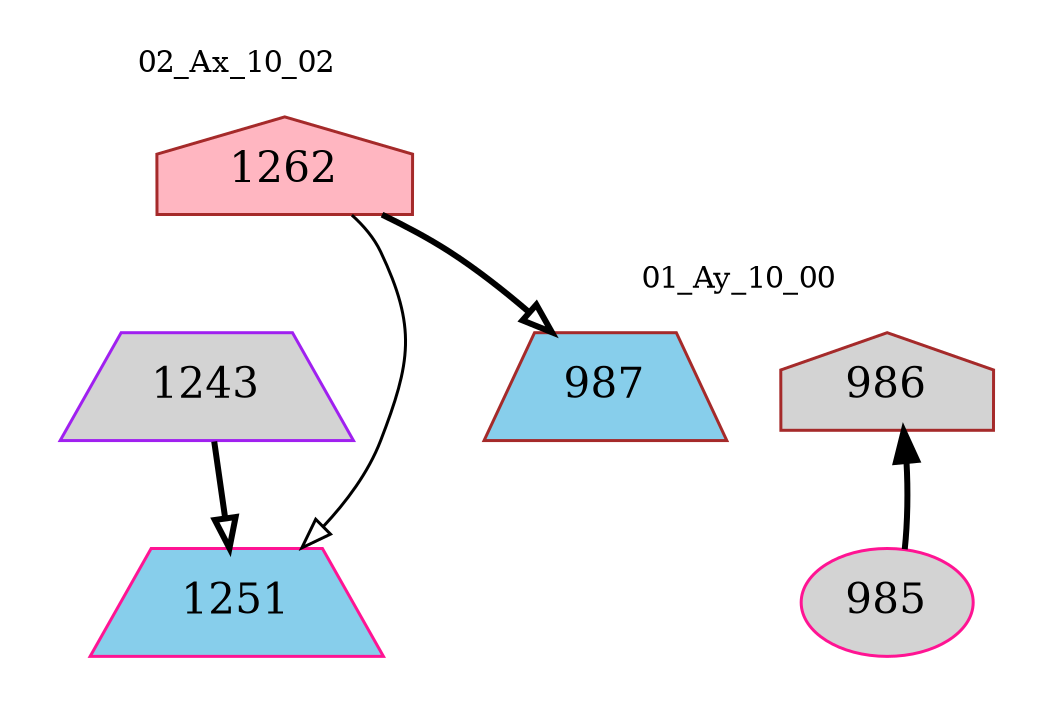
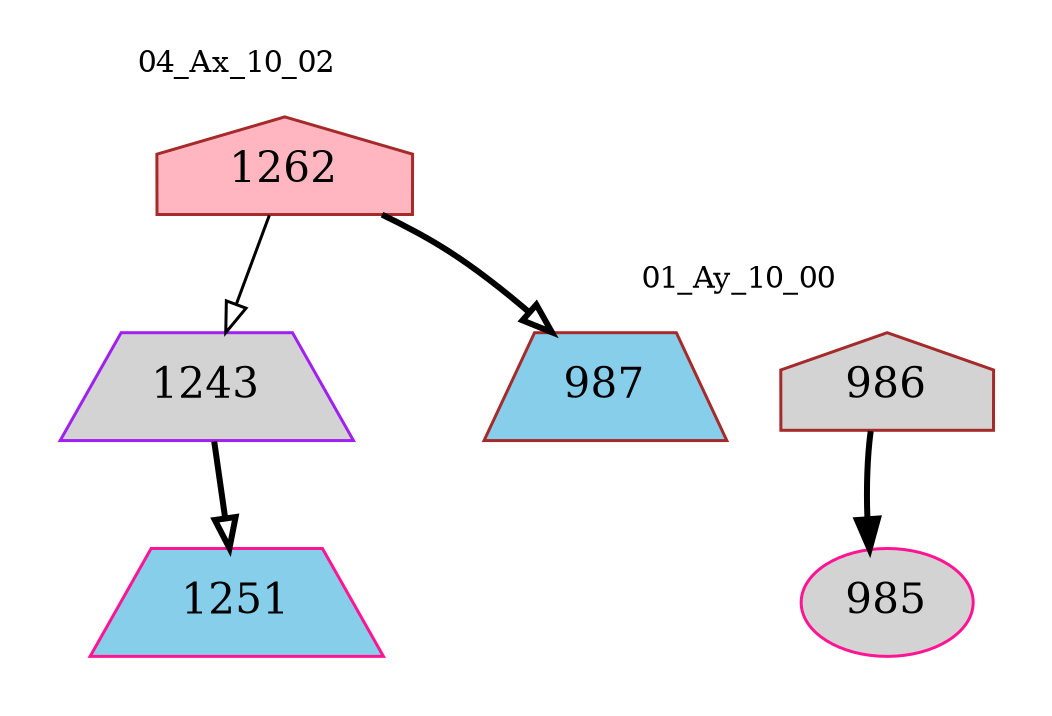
cluster "02_Ax_10_02": label "02_Ax_10_02" -> "04_Ax_10_02"
edge "1262" -> "1251": now "1262" -> "1243"
edge "985" -> "986": reversed
